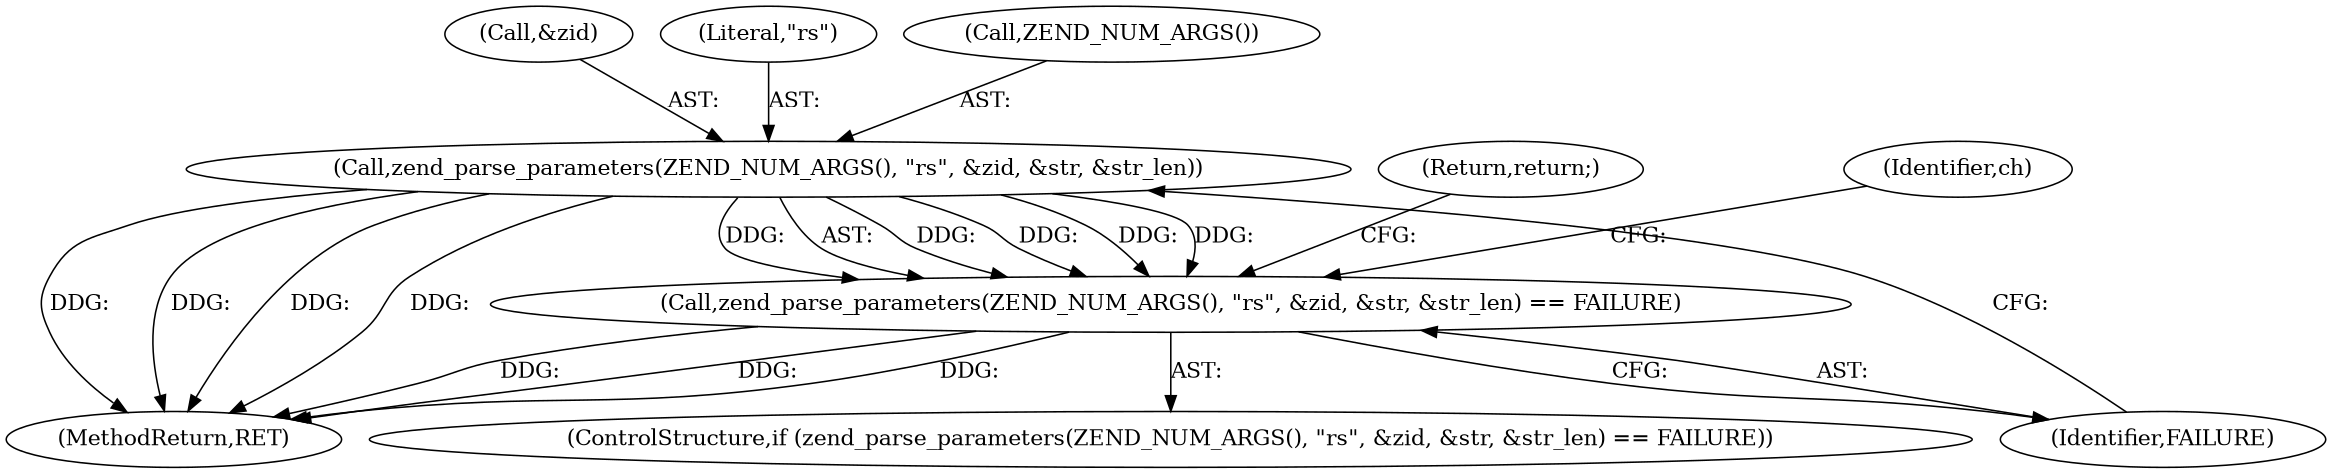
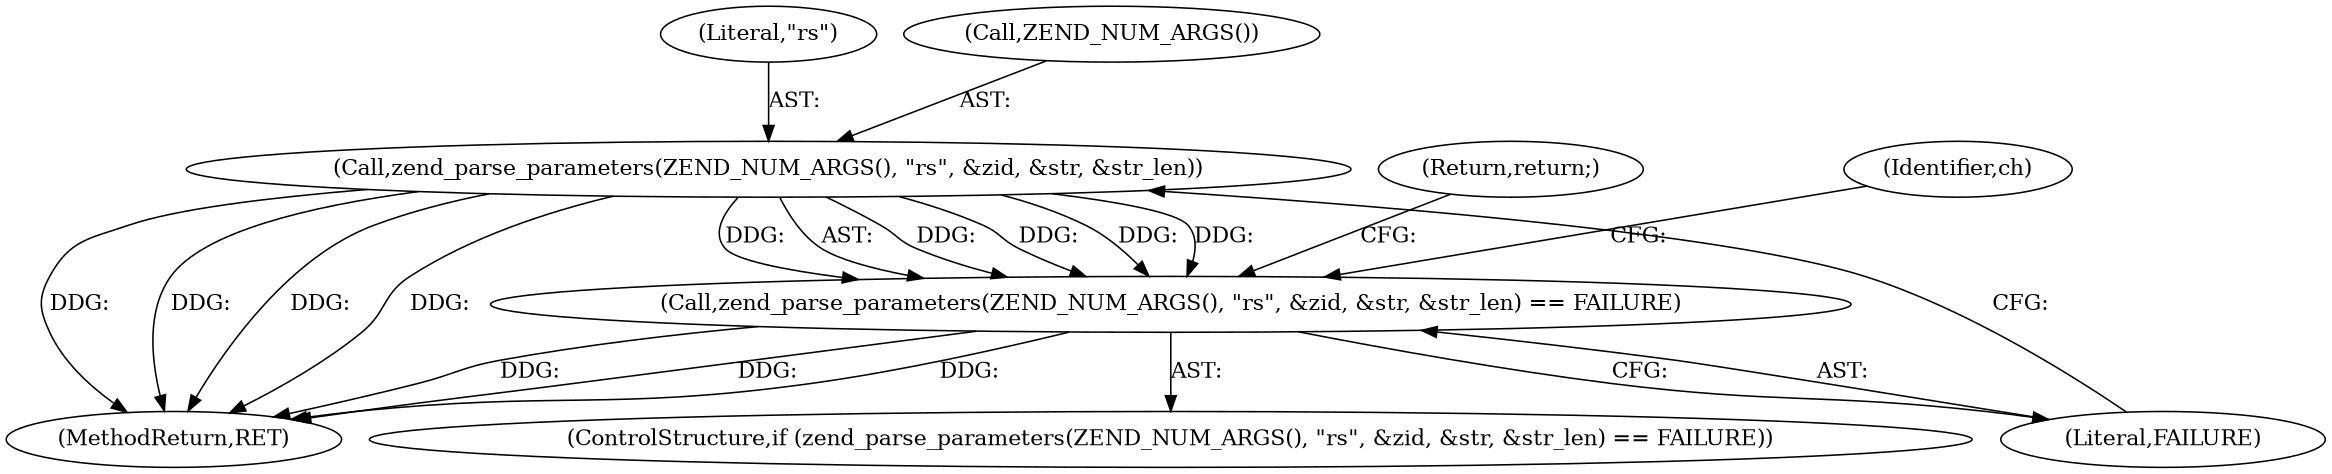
node "(Call,&zid)": removed
node "(Identifier,FAILURE)": label "(Identifier,FAILURE)" -> "(Literal,FAILURE)"
